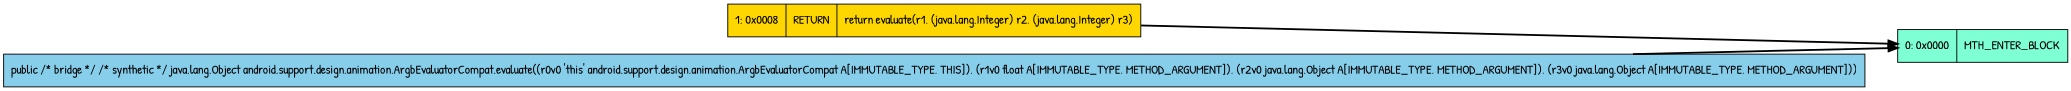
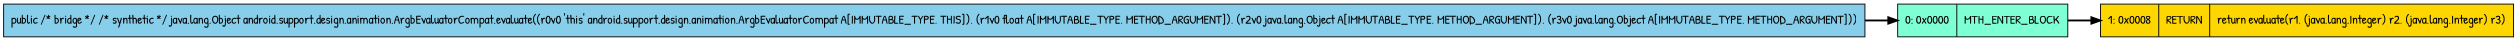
edge "1: 0x0008" -> "0: 0x0000": reversed
